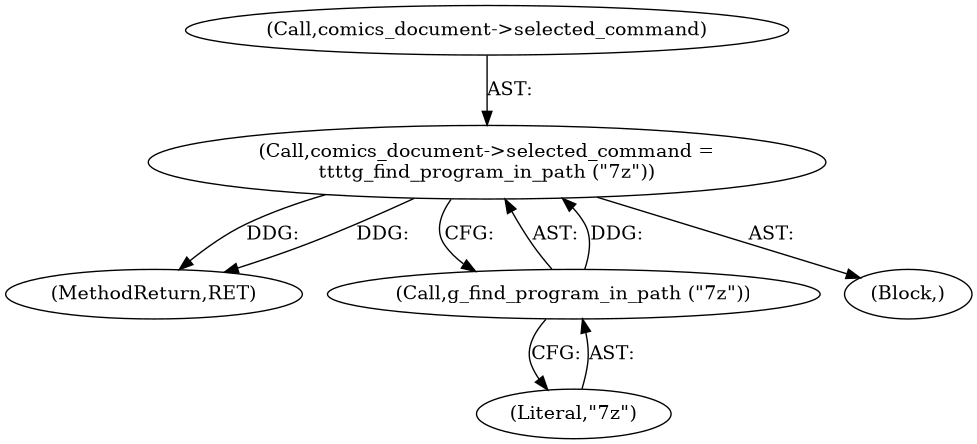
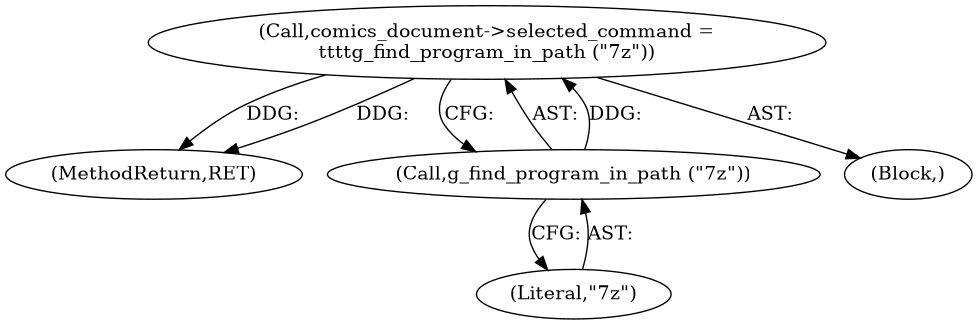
node "(Call,comics_document->selected_command)": removed
